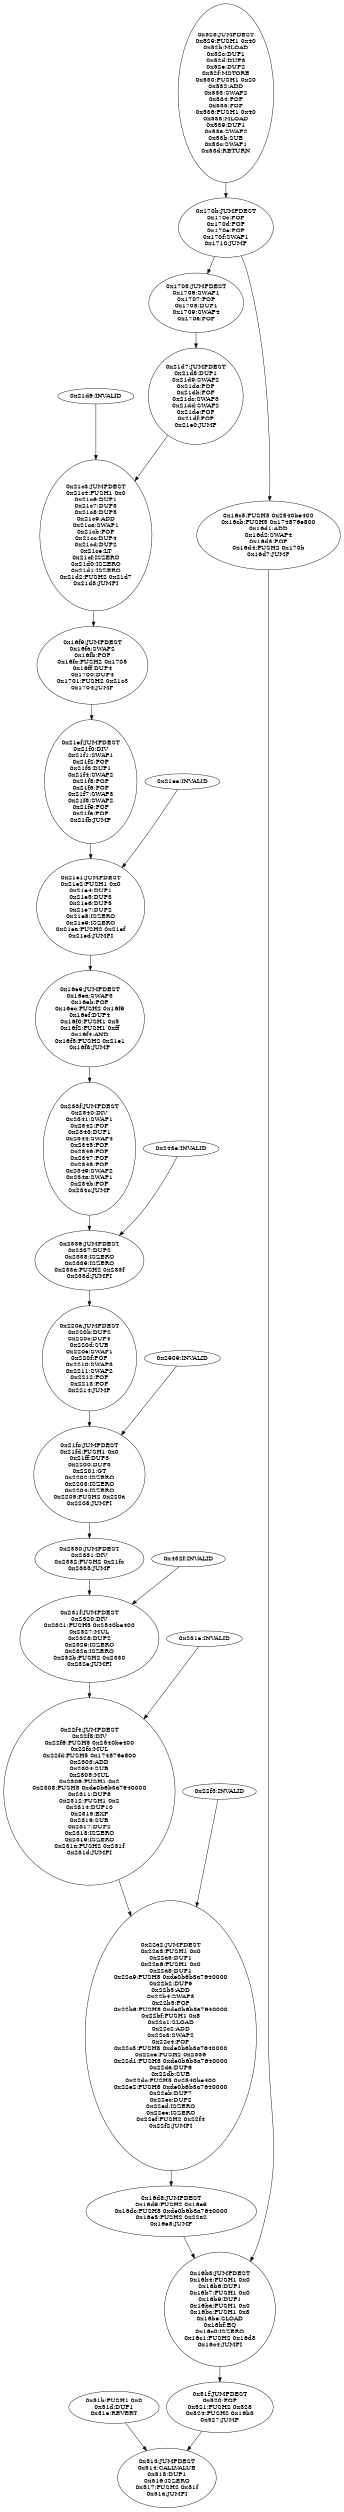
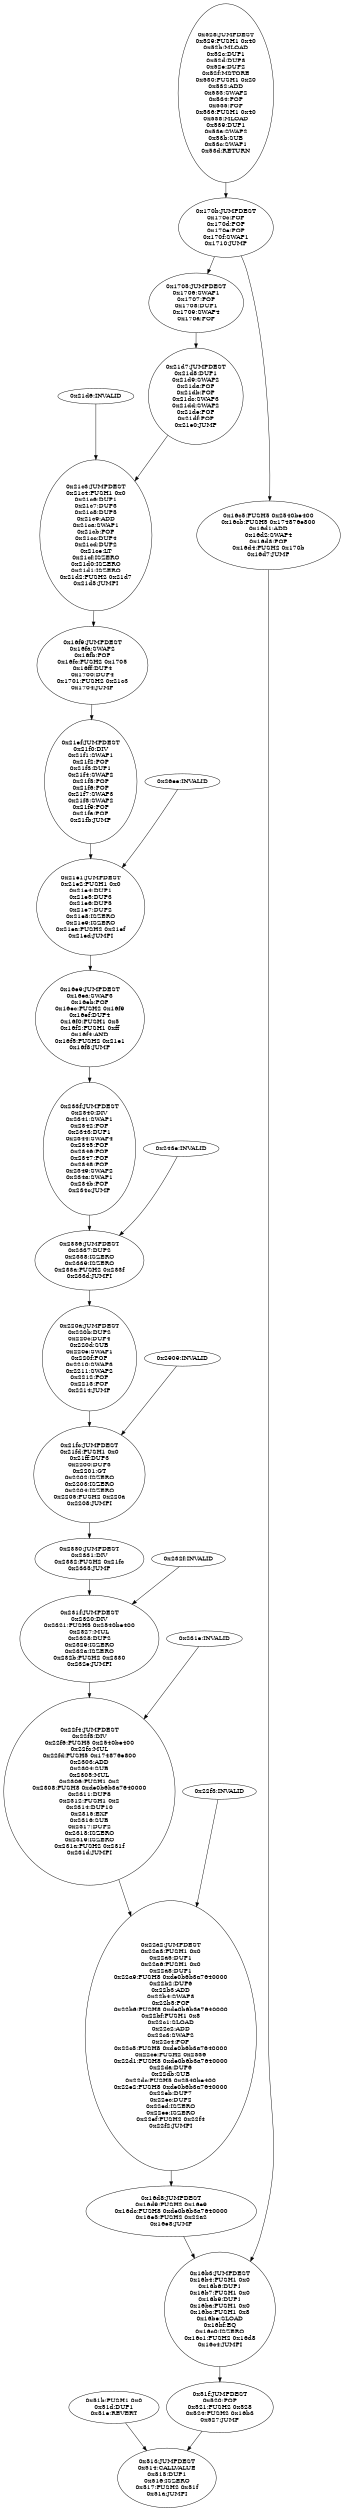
node "0x21ee:INVALID": label "0x21ee:INVALID" -> "0x26ee:INVALID"
node "0x432f:INVALID": label "0x432f:INVALID" -> "0x232f:INVALID"
